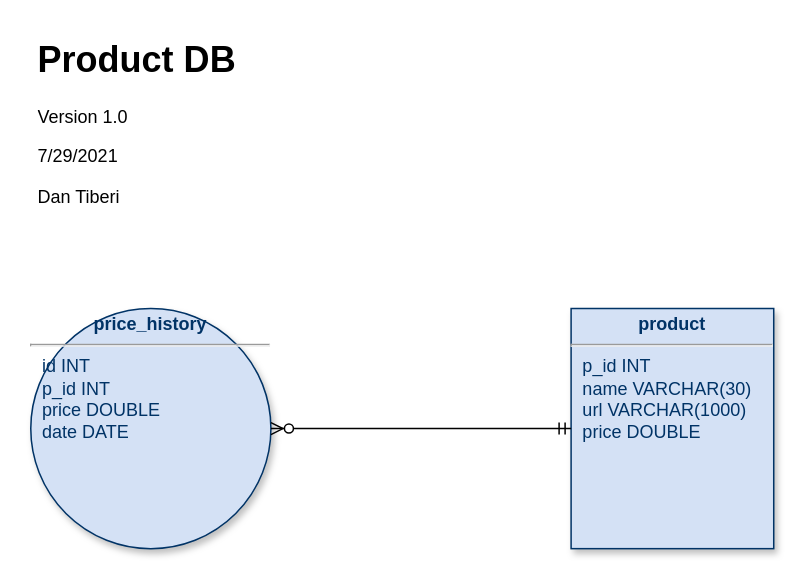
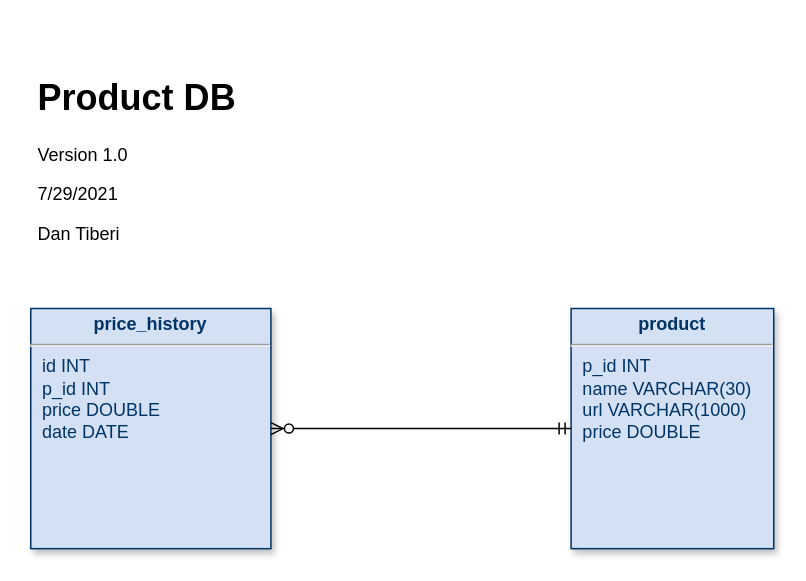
node "Product DBVersion 1.0 7/29/2021 Dan Tiberi": moved (173, 121) -> (173, 158)
node "price_history id INT p_id INT price DOUBLE date DATE": shape ellipse -> rectangle
